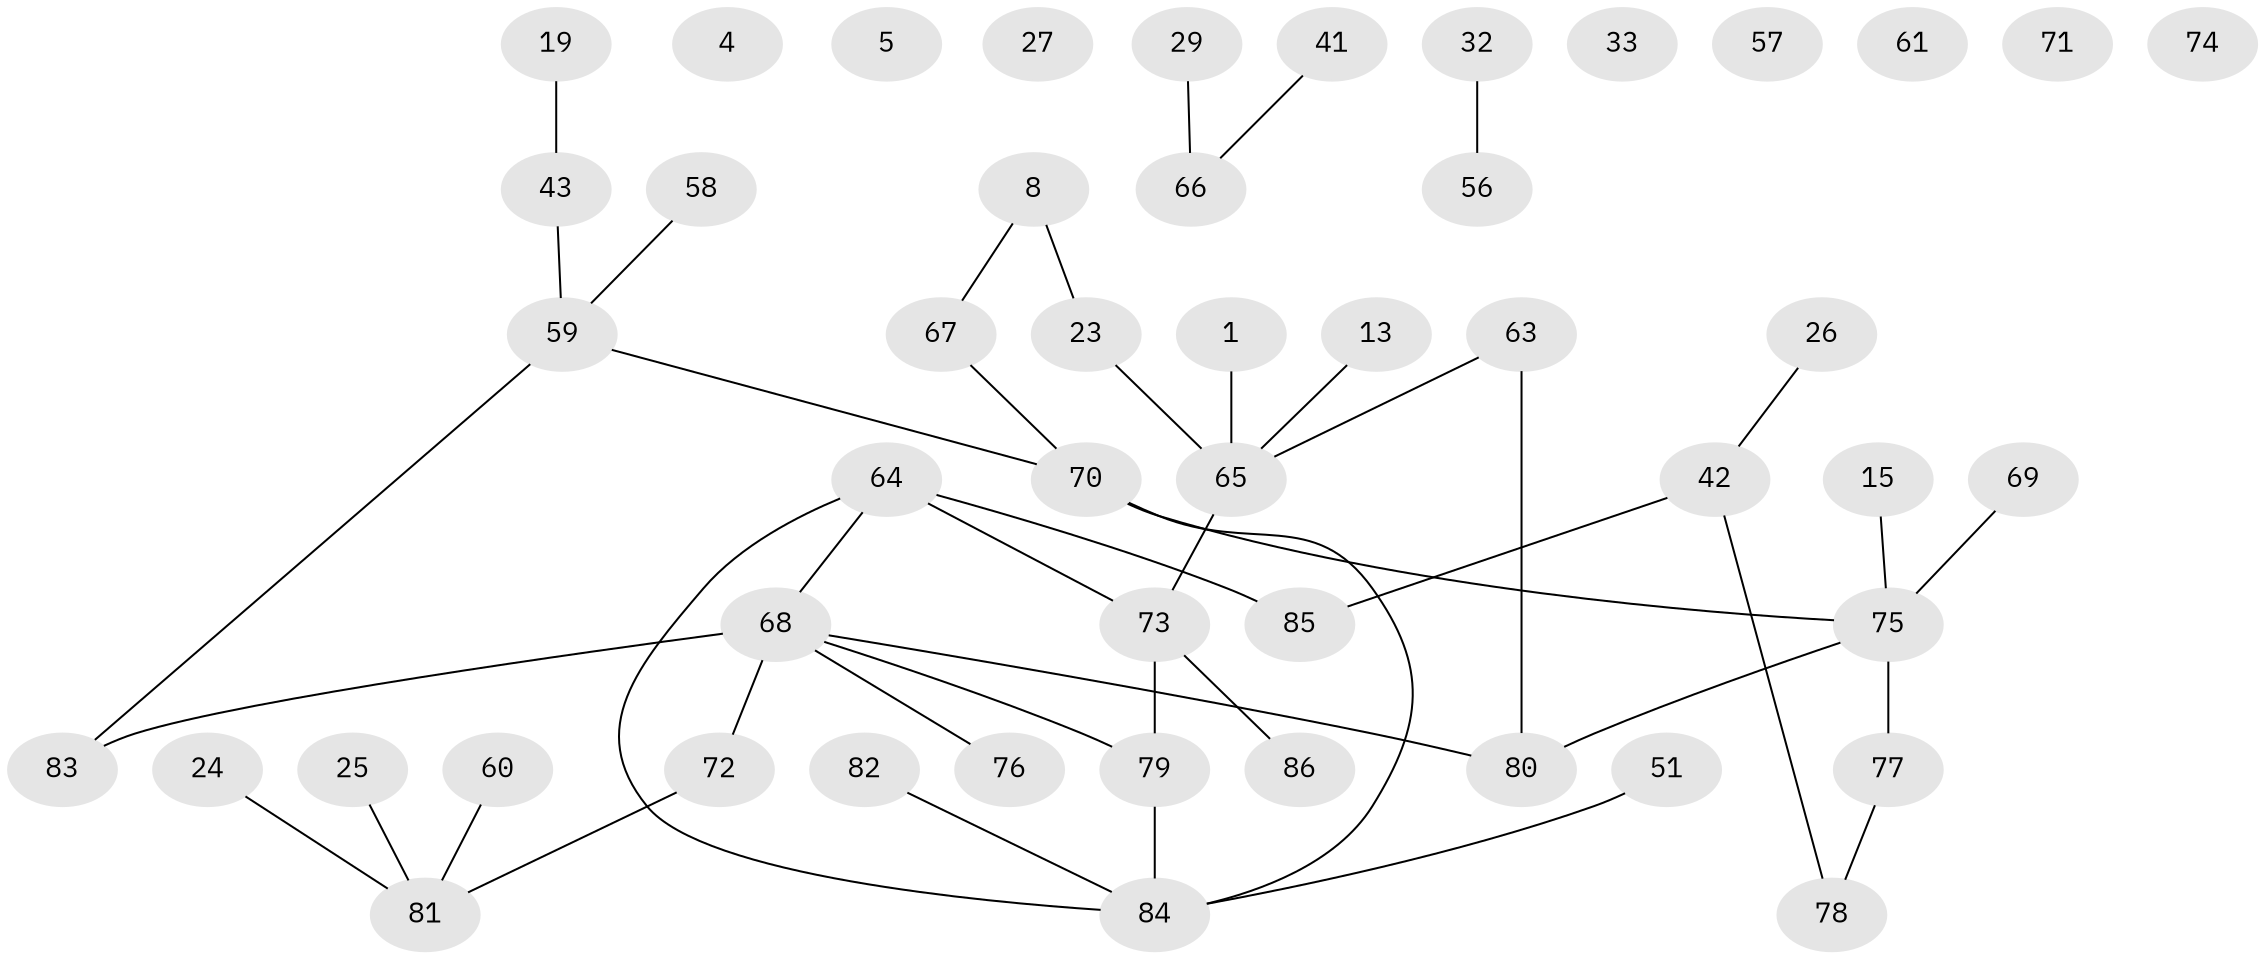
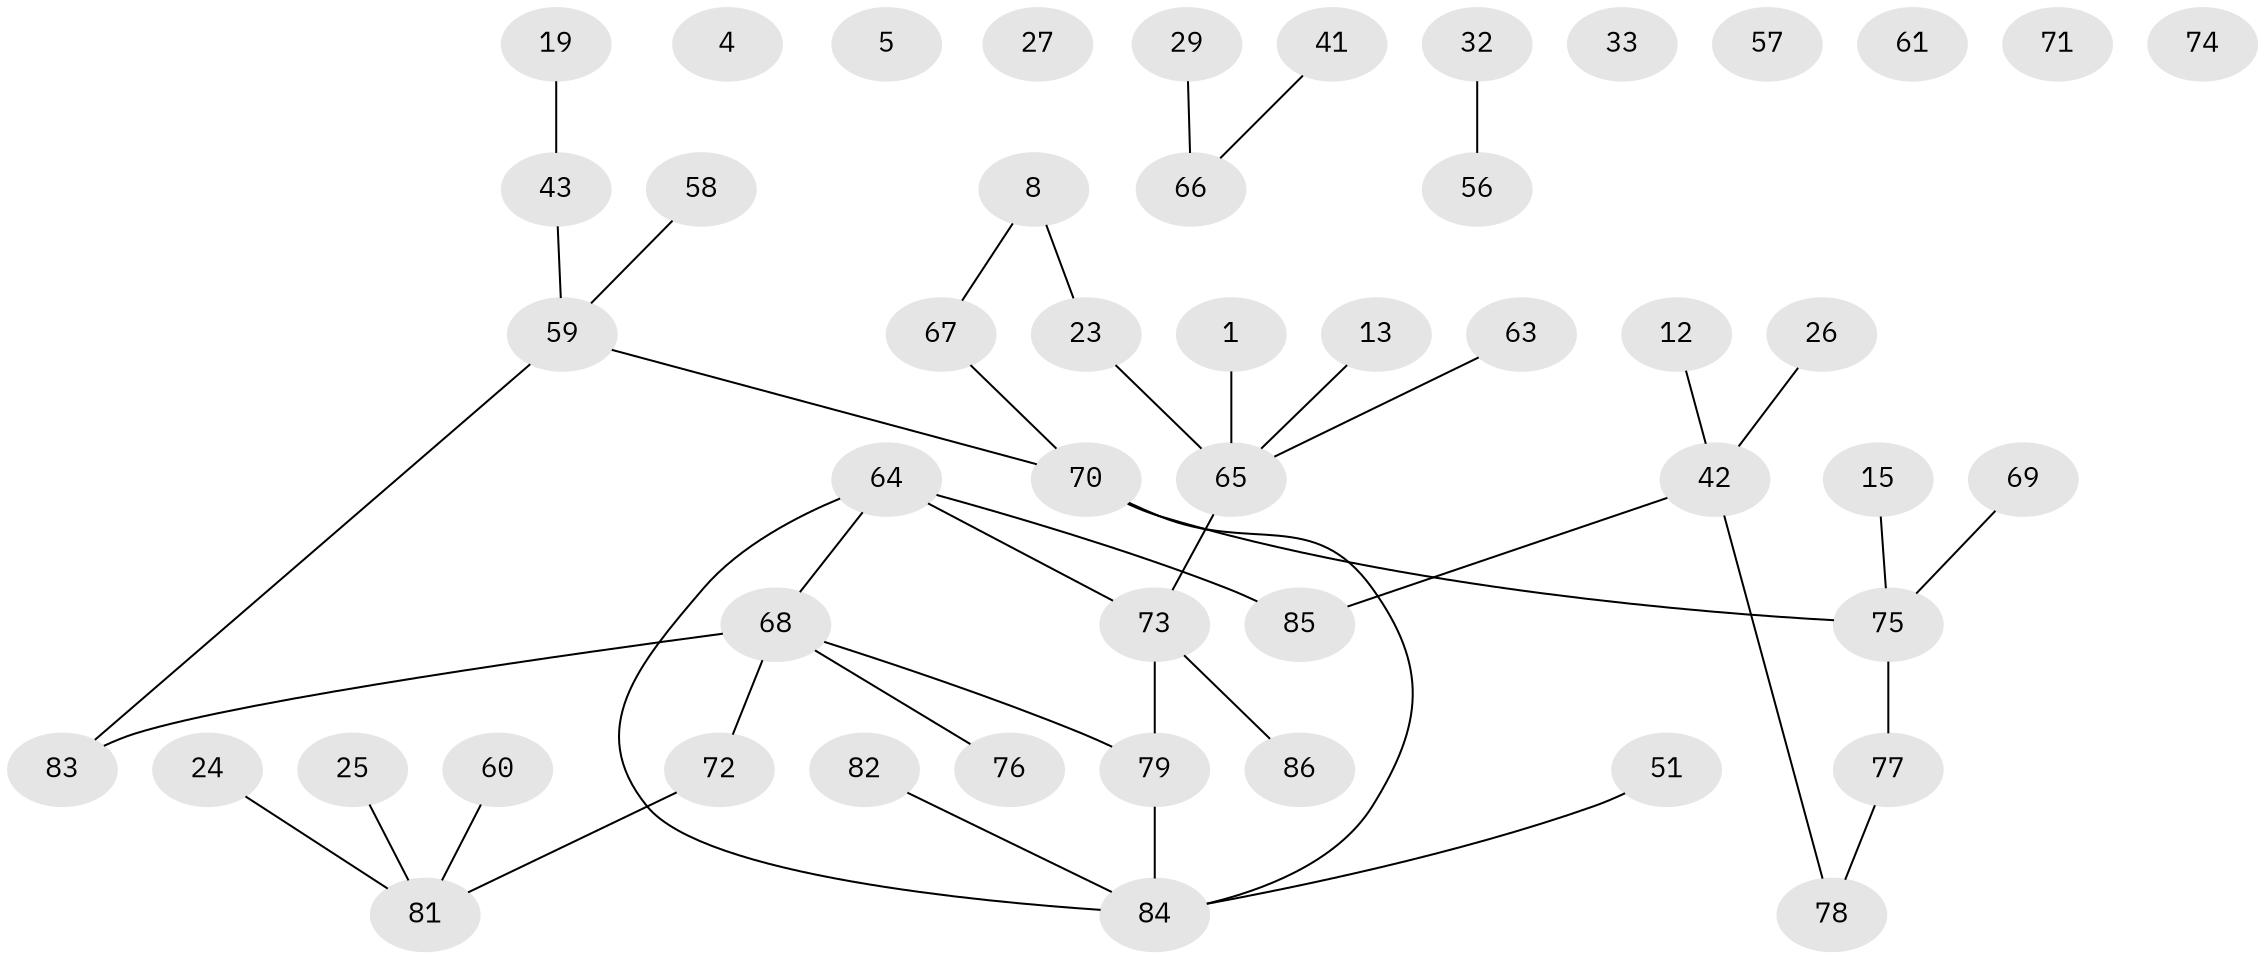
node "12": added
node "80": removed
